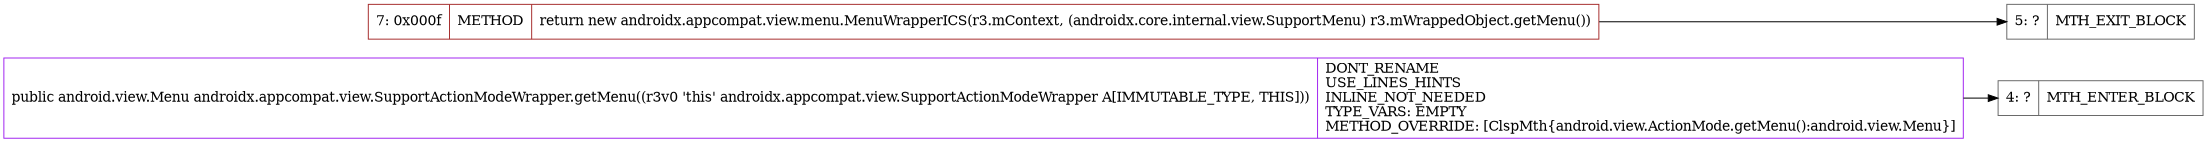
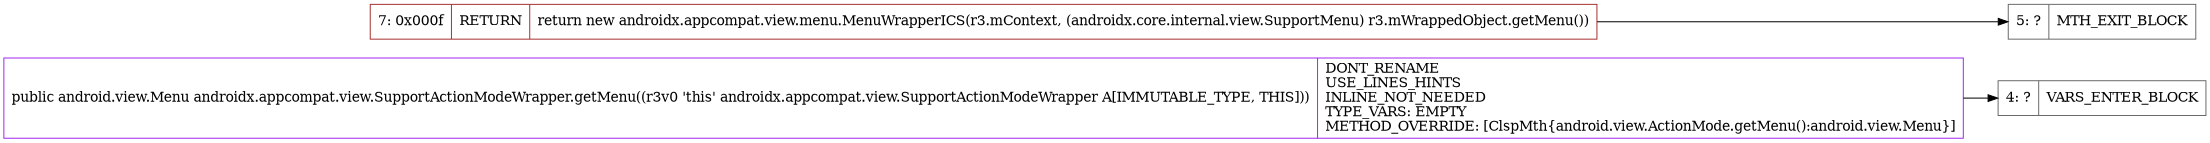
node "7: 0x000f": text "METHOD" -> "RETURN"
node "4: ?": text "MTH_ENTER_BLOCK" -> "VARS_ENTER_BLOCK"
